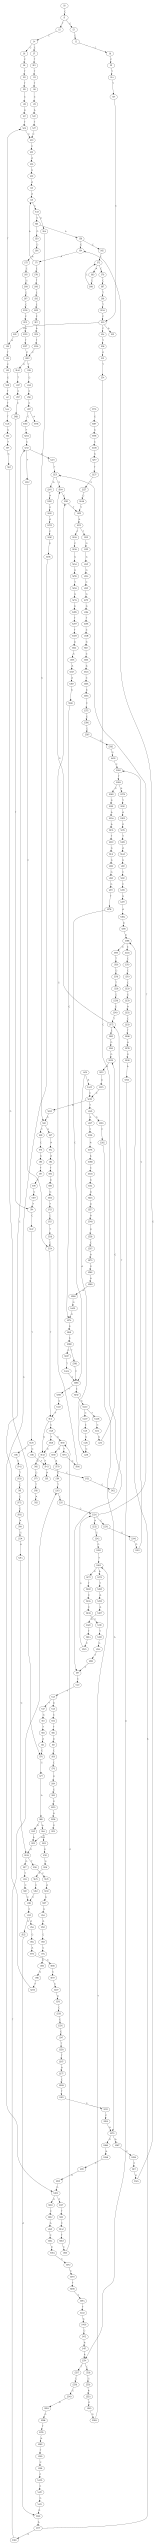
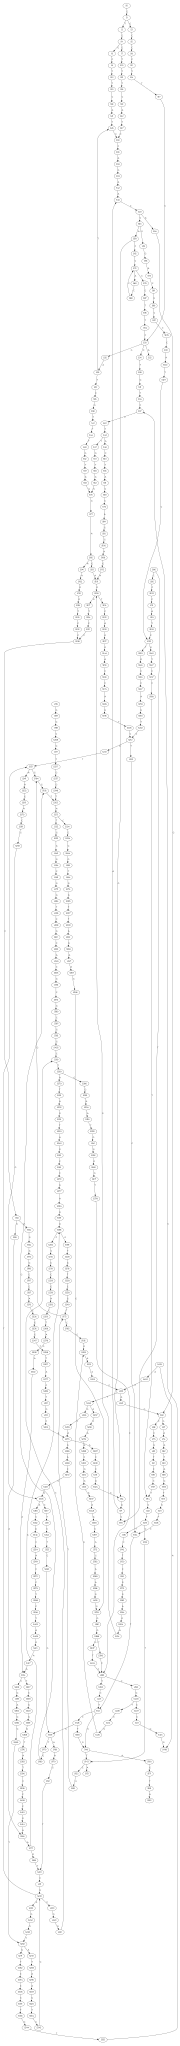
edge "S78" -> "S86": reversed
edge "S167" -> "S190": now "S178" -> "S190"
